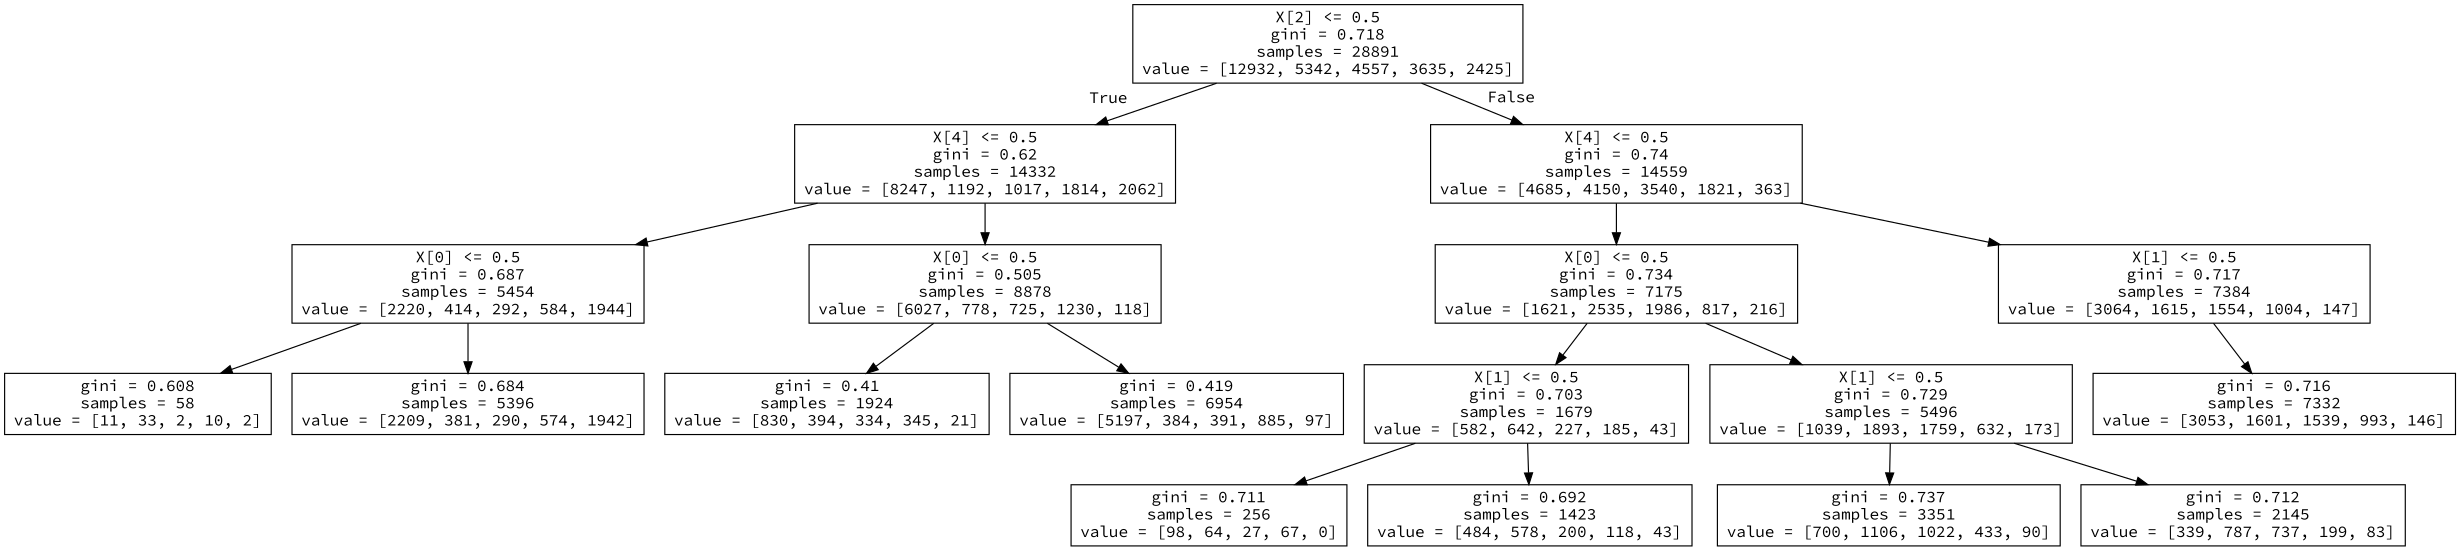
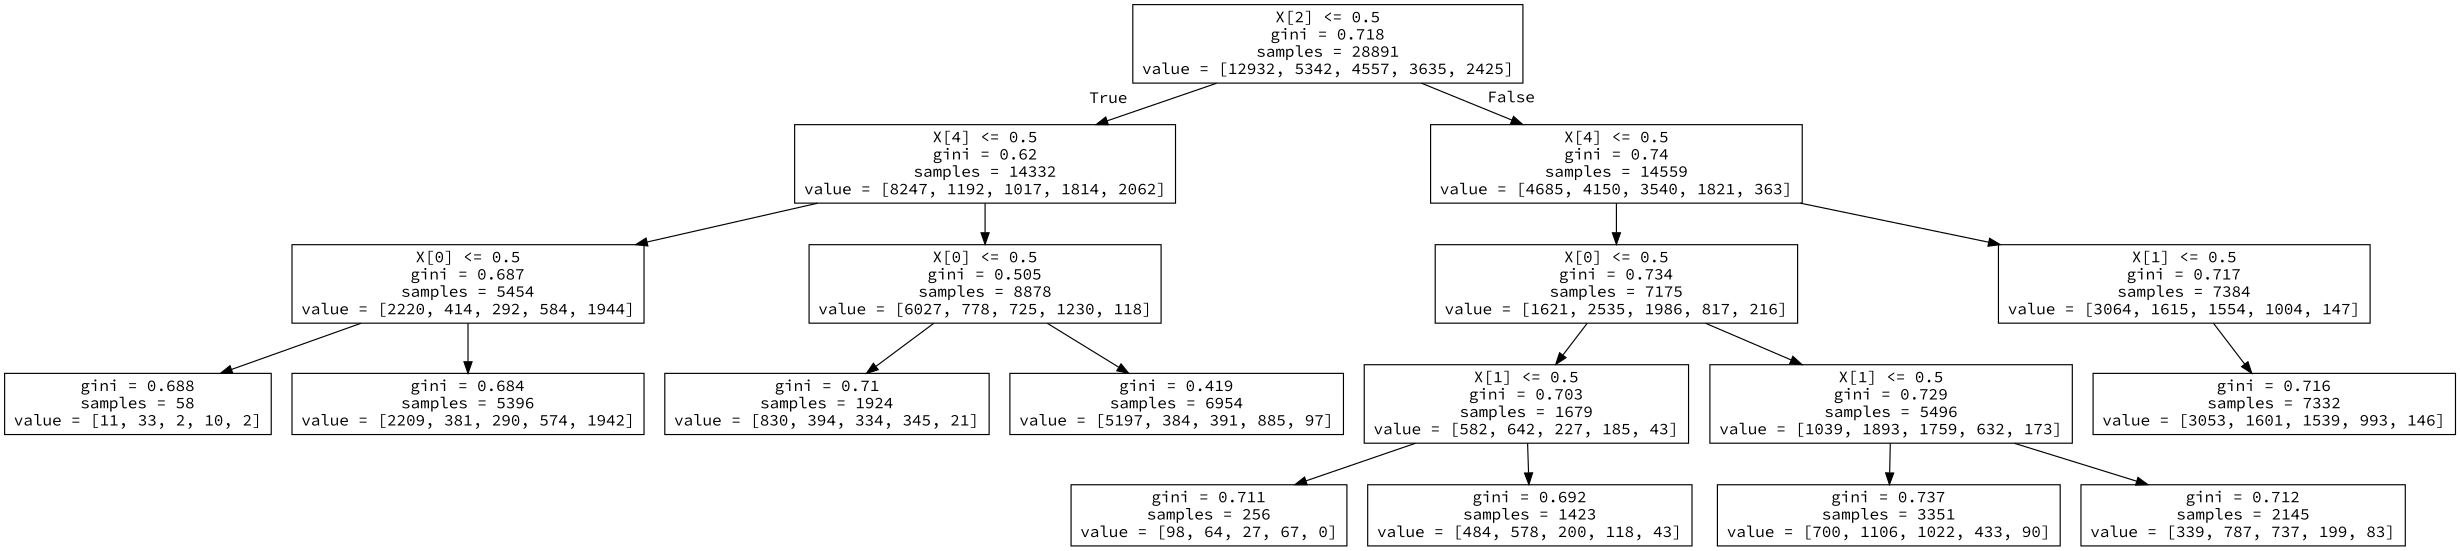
node "gini = 0.608 samples = 58 value = [11, 33, 2, 10, 2]": label "gini = 0.608 samples = 58 value = [11, 33, 2, 10, 2]" -> "gini = 0.688 samples = 58 value = [11, 33, 2, 10, 2]"
node "gini = 0.41 samples = 1924 value = [830, 394, 334, 345, 21]": label "gini = 0.41 samples = 1924 value = [830, 394, 334, 345, 21]" -> "gini = 0.71 samples = 1924 value = [830, 394, 334, 345, 21]"
